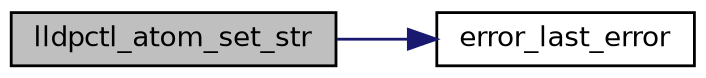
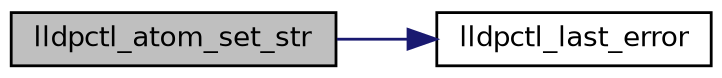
node "error_last_error": label "error_last_error" -> "lldpctl_last_error"
